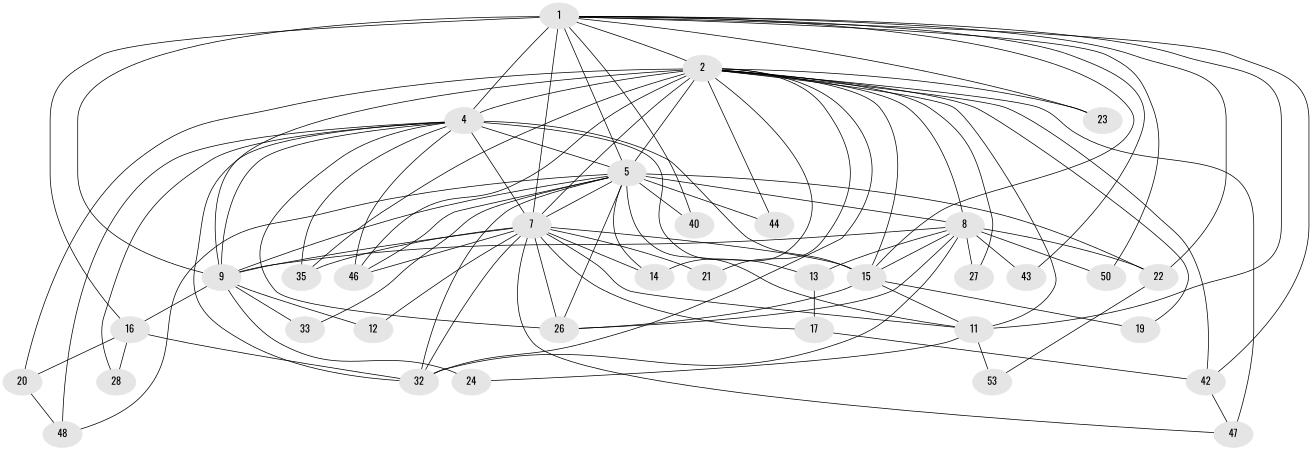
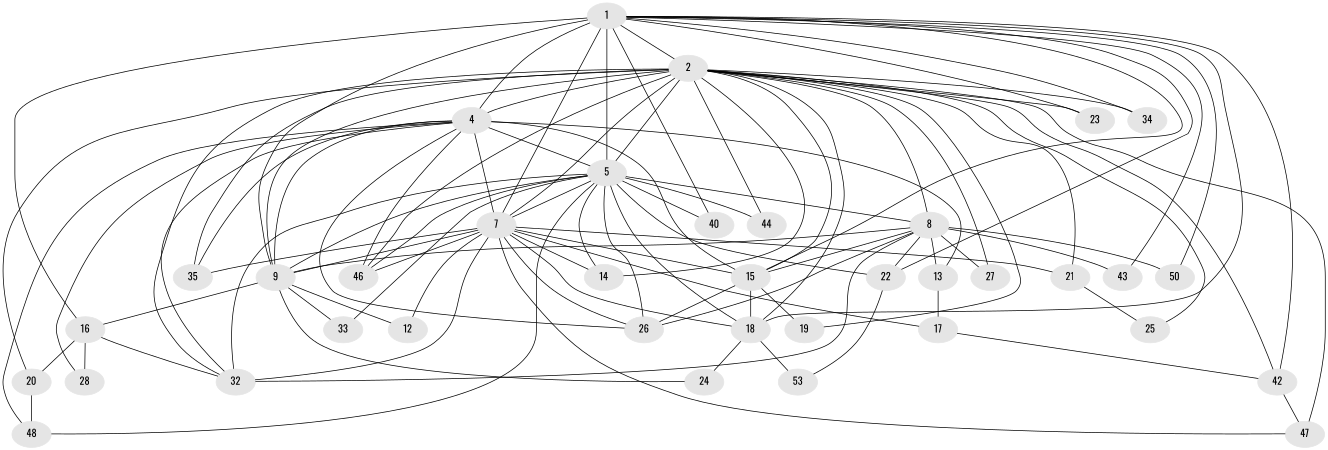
node "34": added
node "11": label "11" -> "18"
node "25": added
